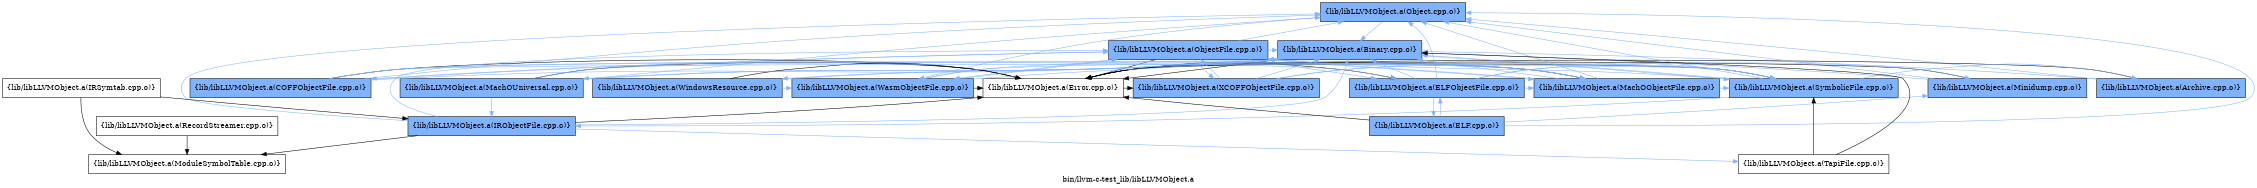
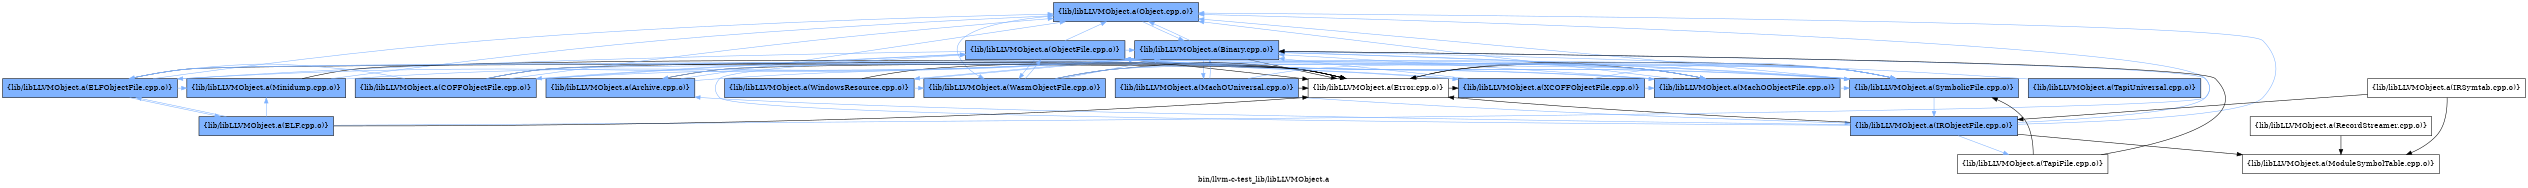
edge "{lib/libLLVMObject.a(MachOUniversal.cpp.o)}" -> "{lib/libLLVMObject.a(Object.cpp.o)}": now "{lib/libLLVMObject.a(Binary.cpp.o)}" -> "{lib/libLLVMObject.a(Object.cpp.o)}"
edge "{lib/libLLVMObject.a(Error.cpp.o)}" -> "{lib/libLLVMObject.a(ELFObjectFile.cpp.o)}": reversed
edge "{lib/libLLVMObject.a(ObjectFile.cpp.o)}" -> "{lib/libLLVMObject.a(SymbolicFile.cpp.o)}": added
node "{lib/libLLVMObject.a(TapiUniversal.cpp.o)}": added
edge "{lib/libLLVMObject.a(IRObjectFile.cpp.o)}" -> "{lib/libLLVMObject.a(Archive.cpp.o)}": added
